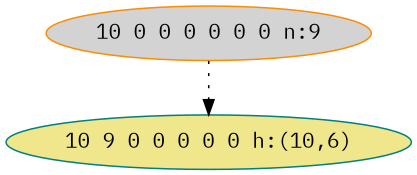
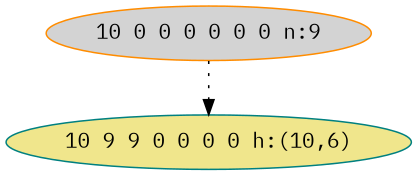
node "10 9 0 0 0 0 0 h:(10,6)": label "10 9 0 0 0 0 0 h:(10,6)" -> "10 9 9 0 0 0 0 h:(10,6)"
